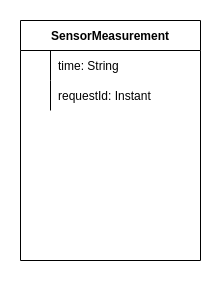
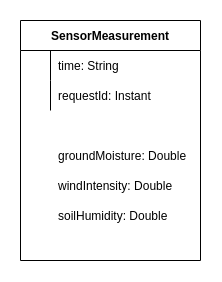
node "groundMoisture: Double": added
node "windIntensity: Double": added
node "soilHumidity: Double": added
